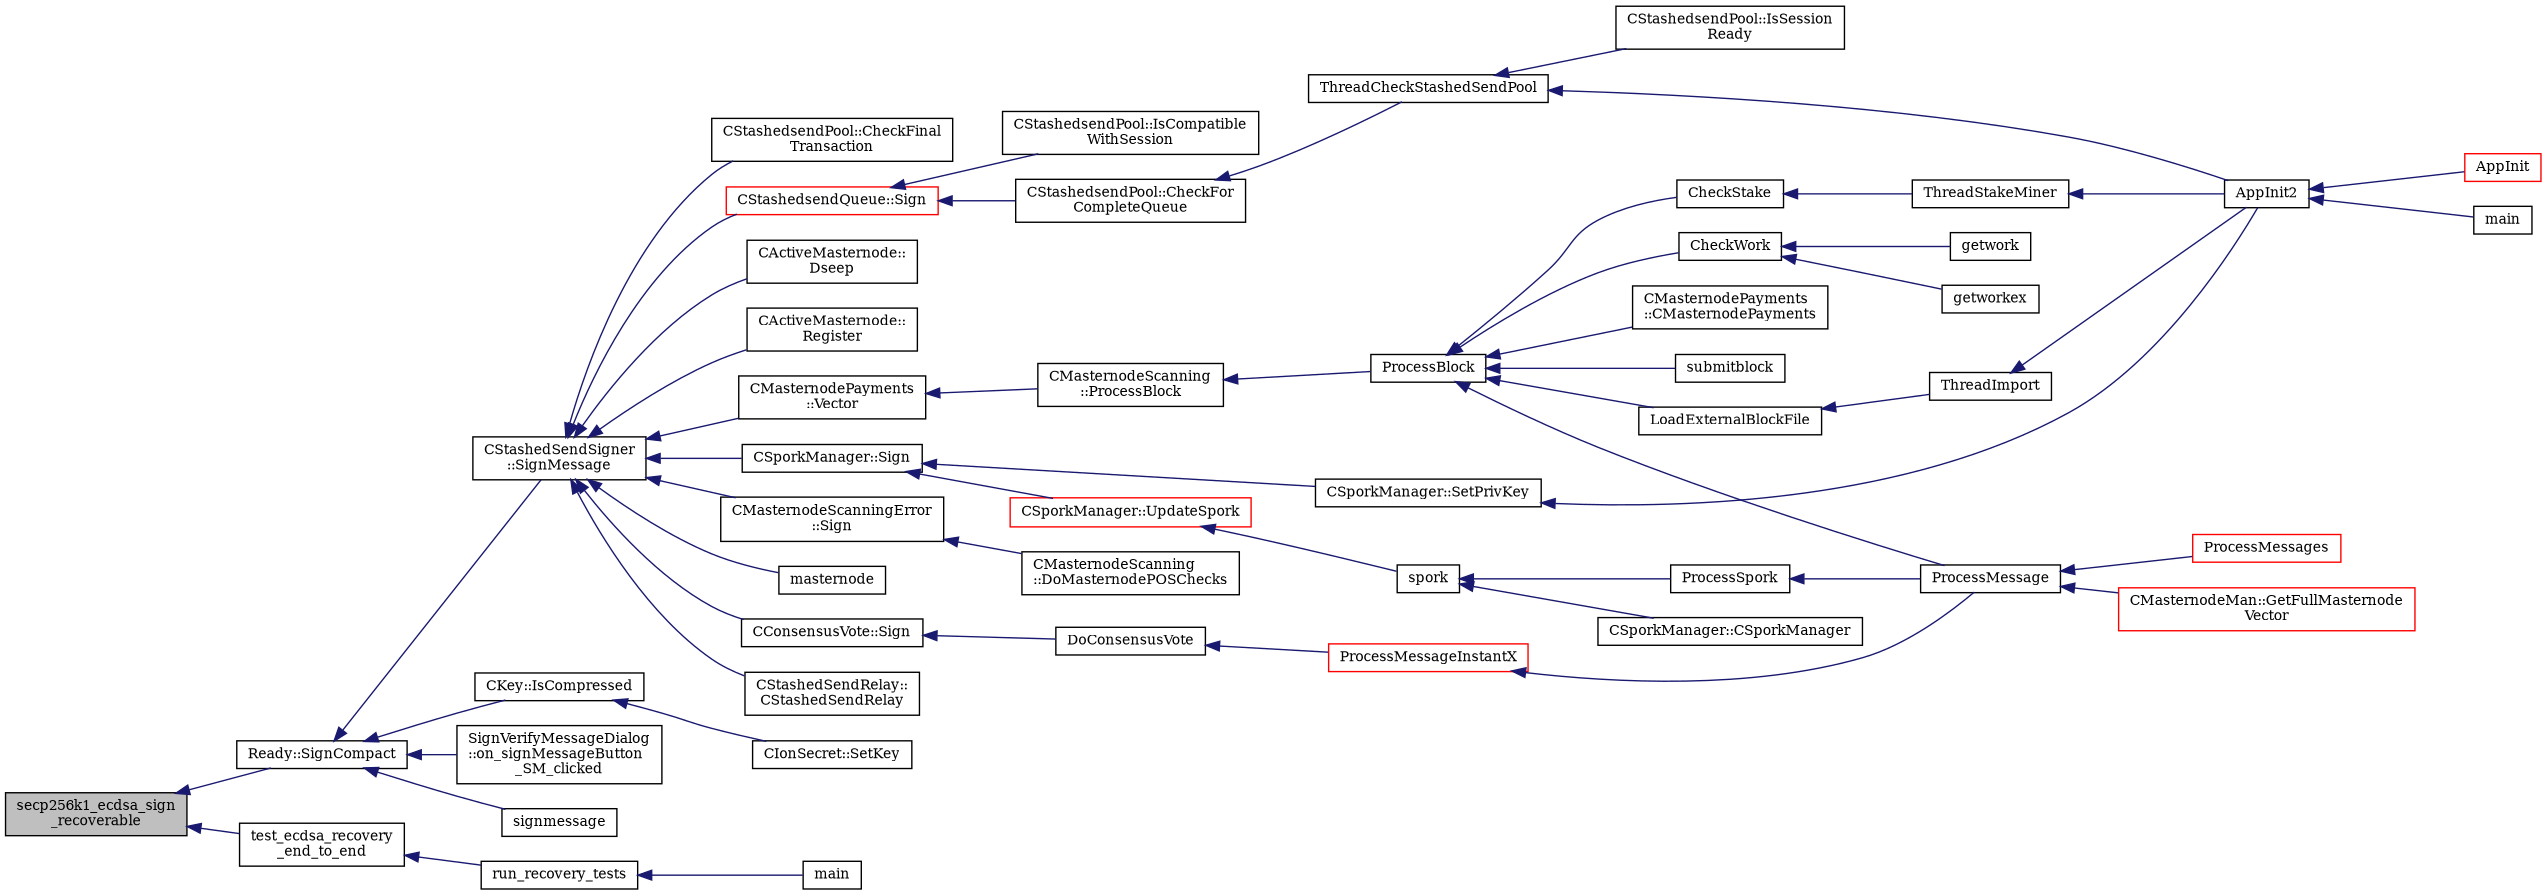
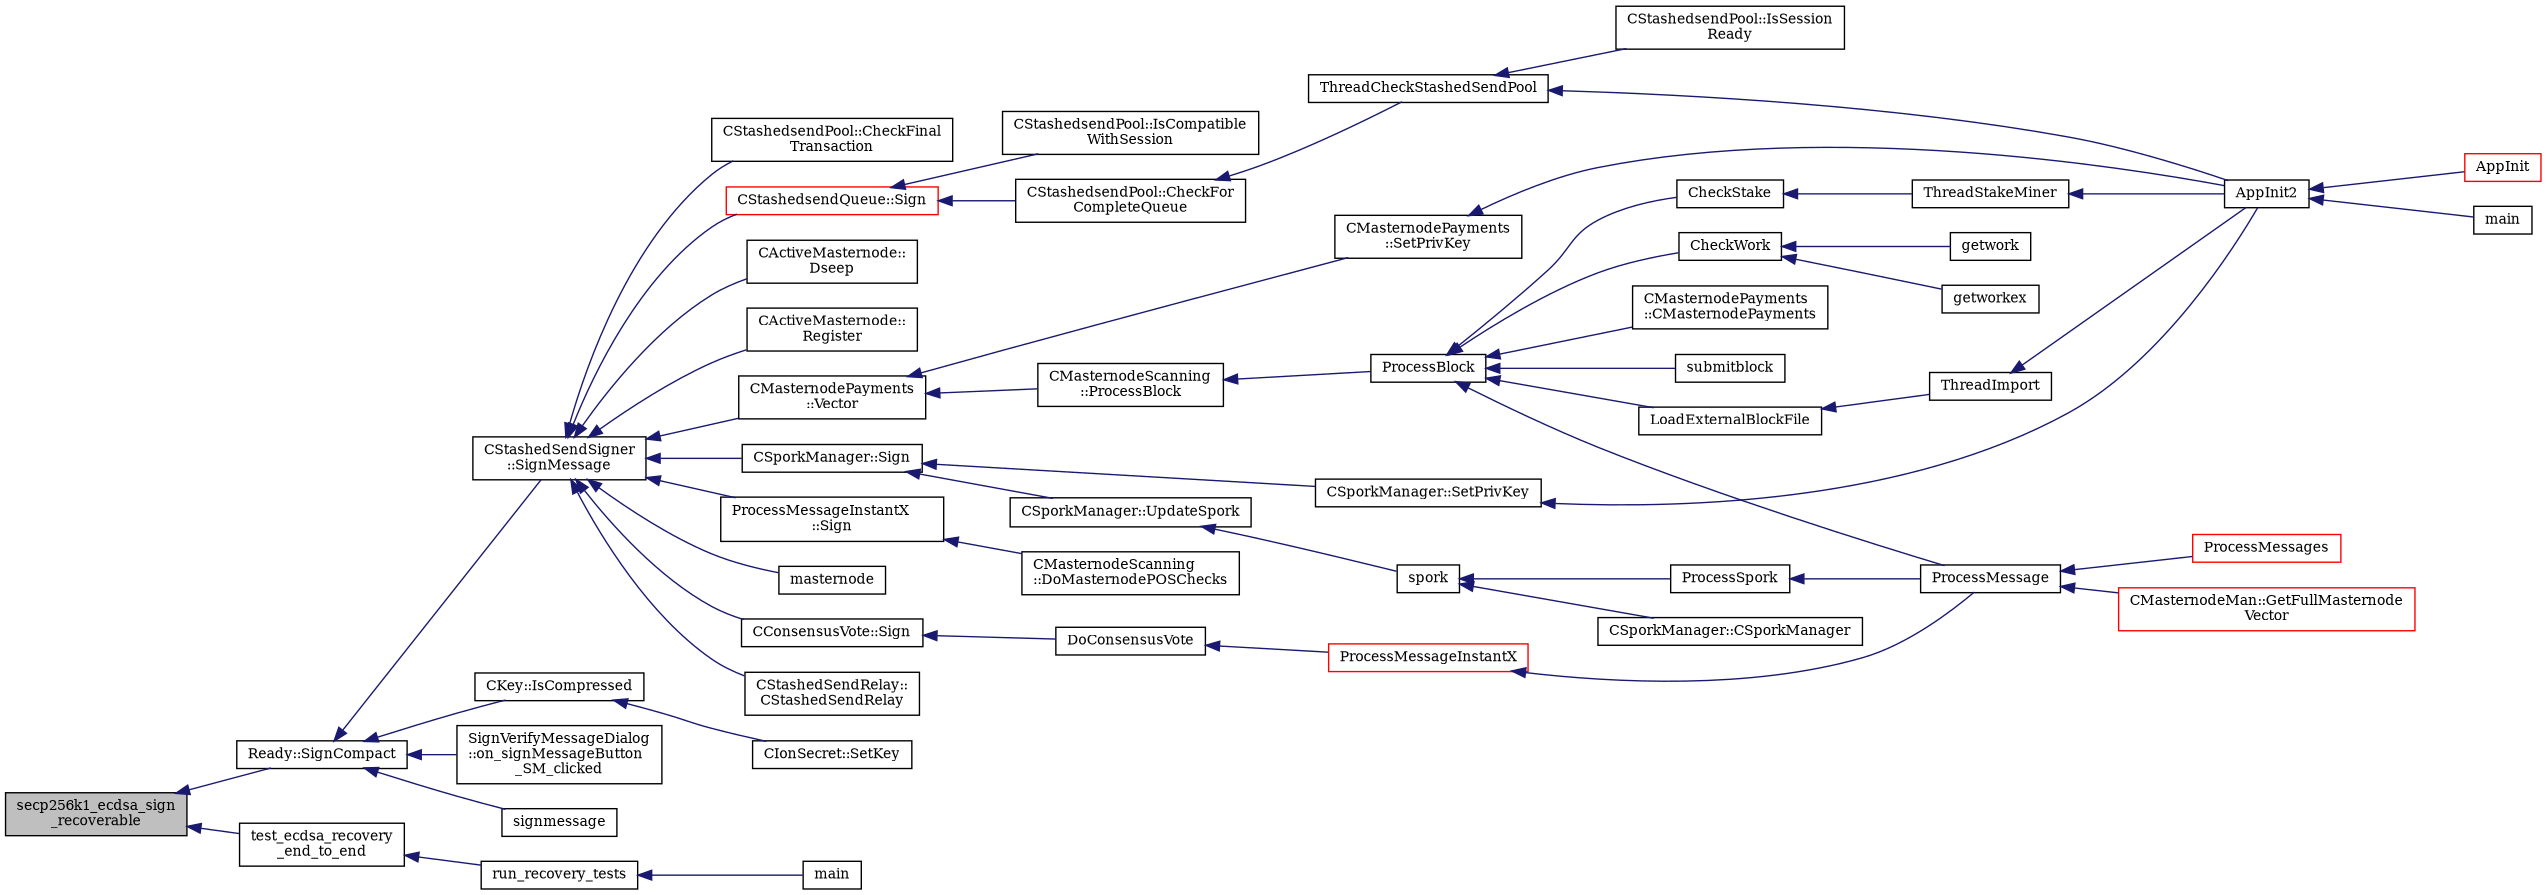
node "CMasternodePayments ::SetPrivKey": added
node "CSporkManager::UpdateSpork": color red -> black
node "CMasternodeScanningError ::Sign": label "CMasternodeScanningError ::Sign" -> "ProcessMessageInstantX ::Sign"
